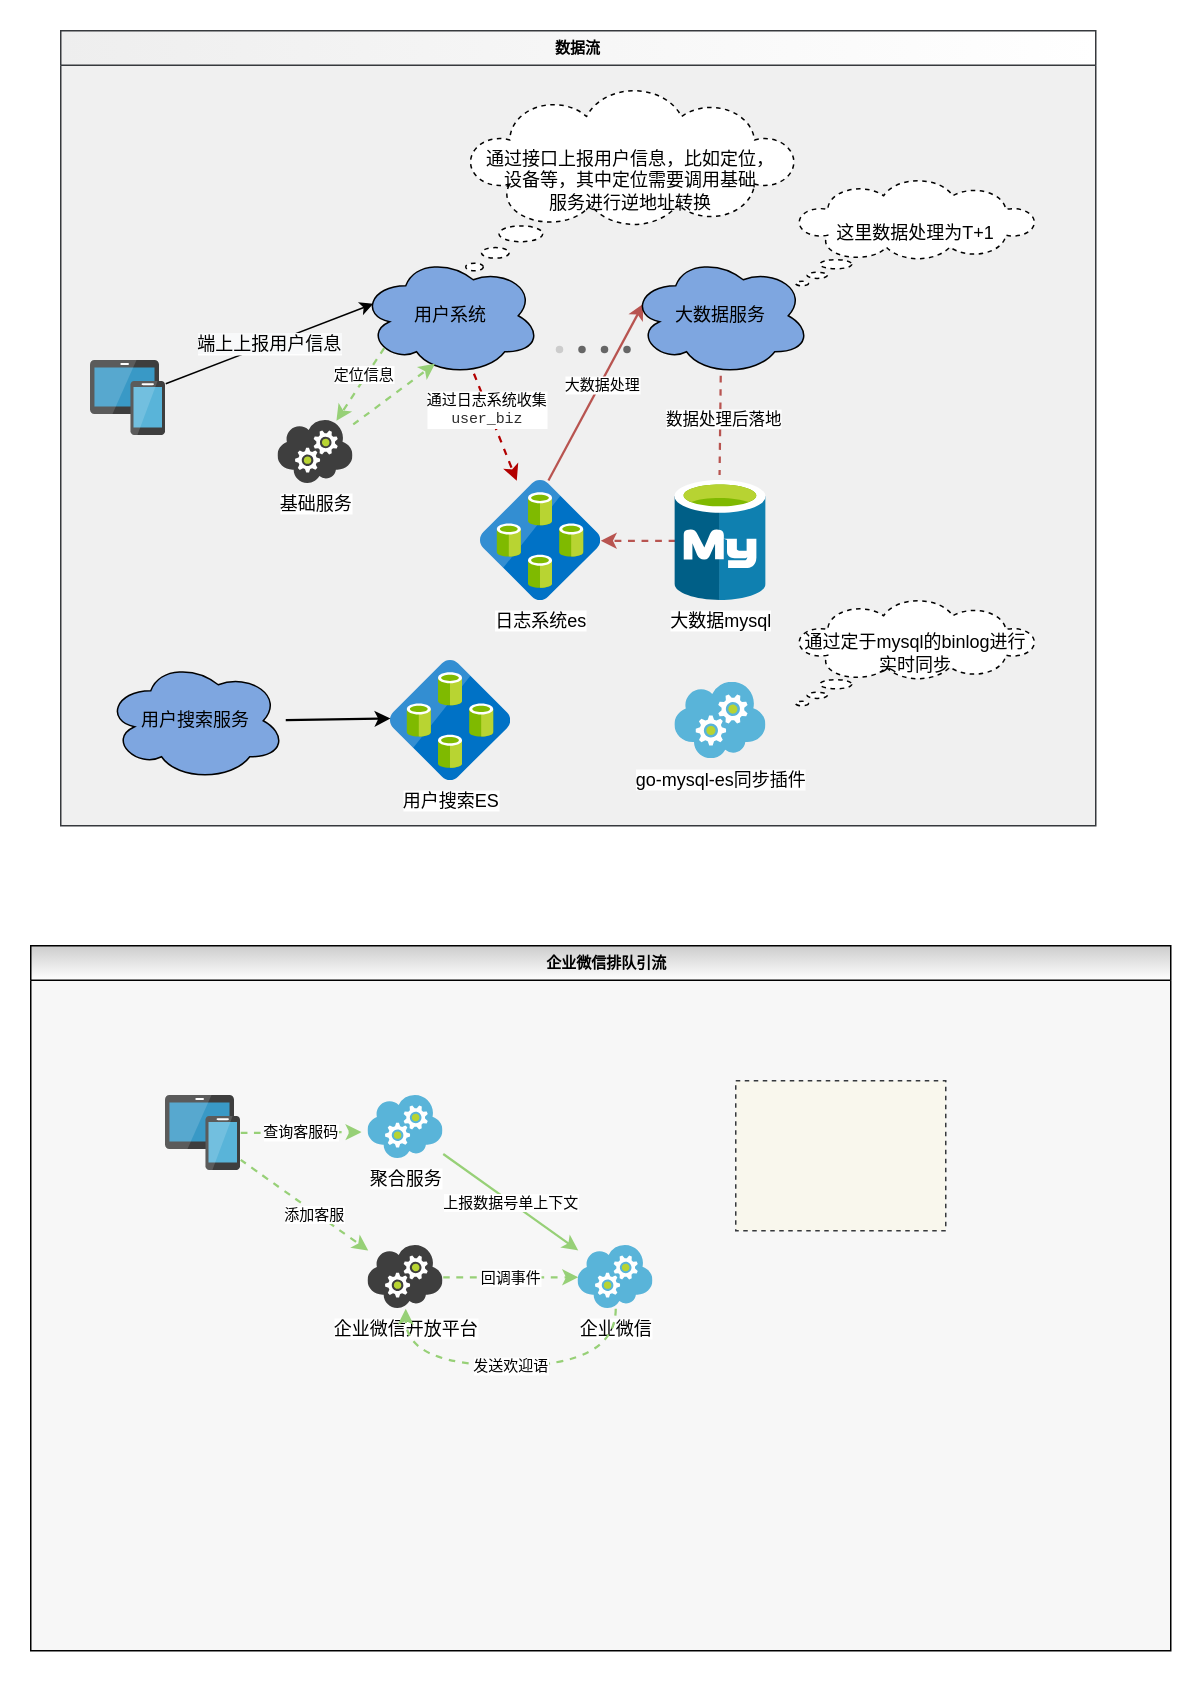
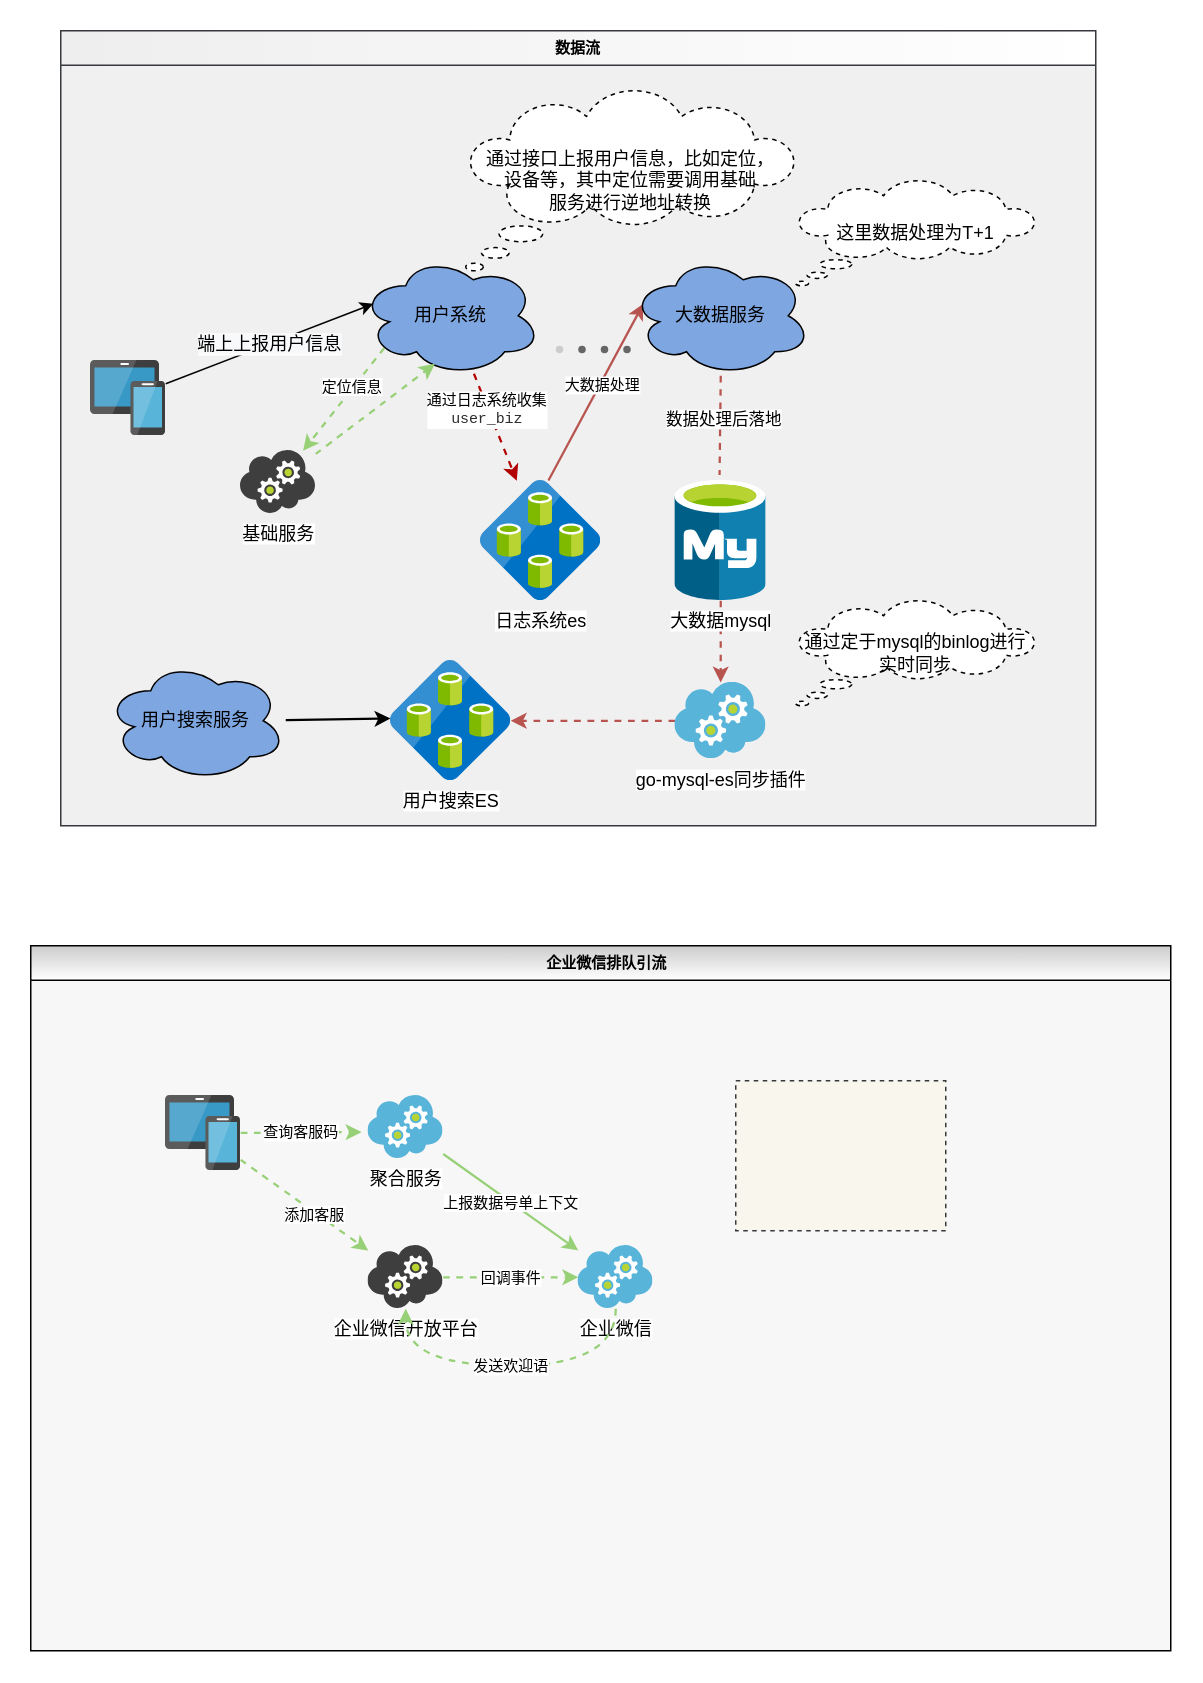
node "基础服务": moved (316, 452) -> (278, 482)
edge "大数据mysql" -> "日志系统es": now "大数据mysql" -> "go-mysql-es同步插件"
edge "go-mysql-es同步插件" -> "用户搜索ES": added
